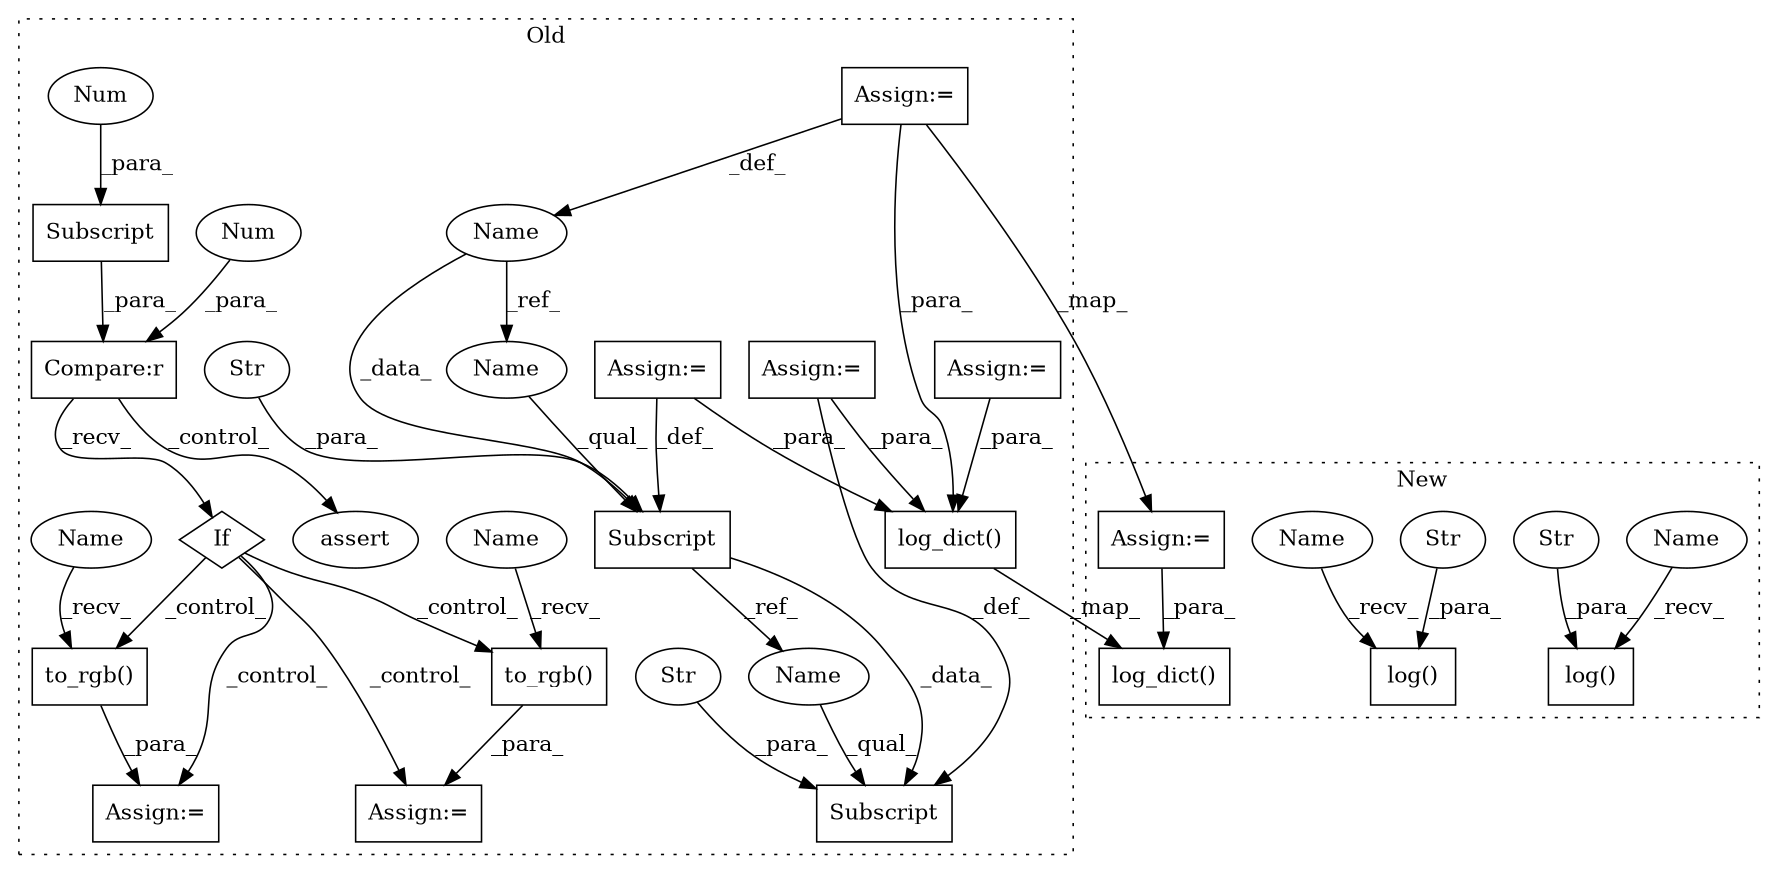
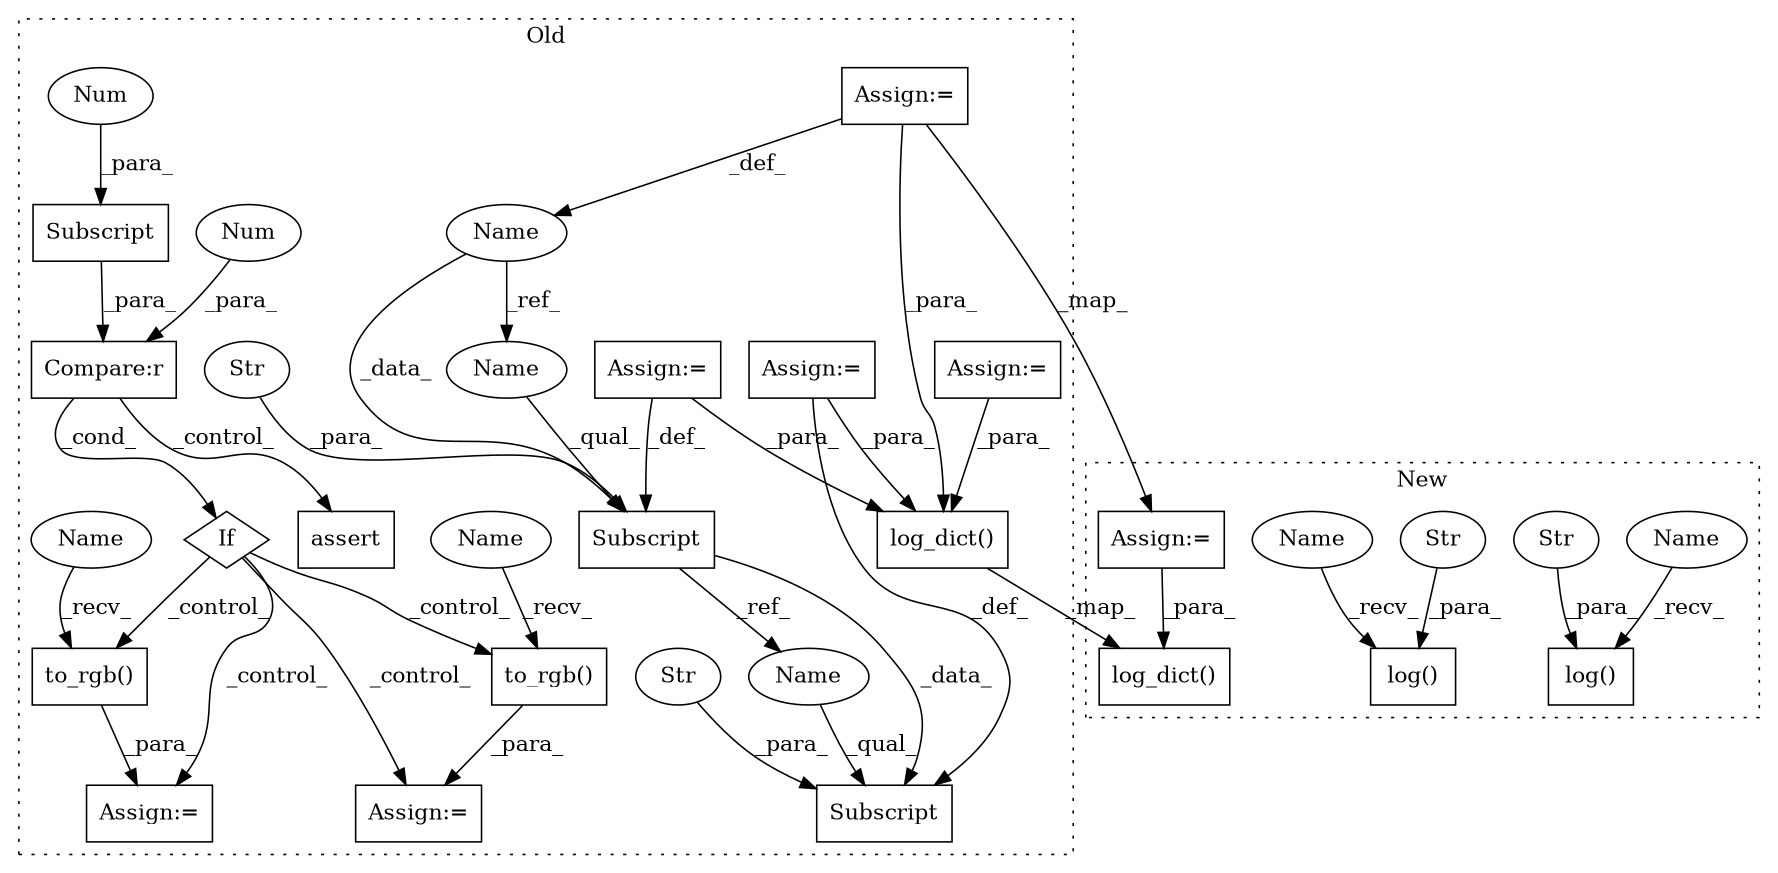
edge "Compare:r" -> "If": label "_recv_" -> "_cond_"
node "assert": shape ellipse -> box
